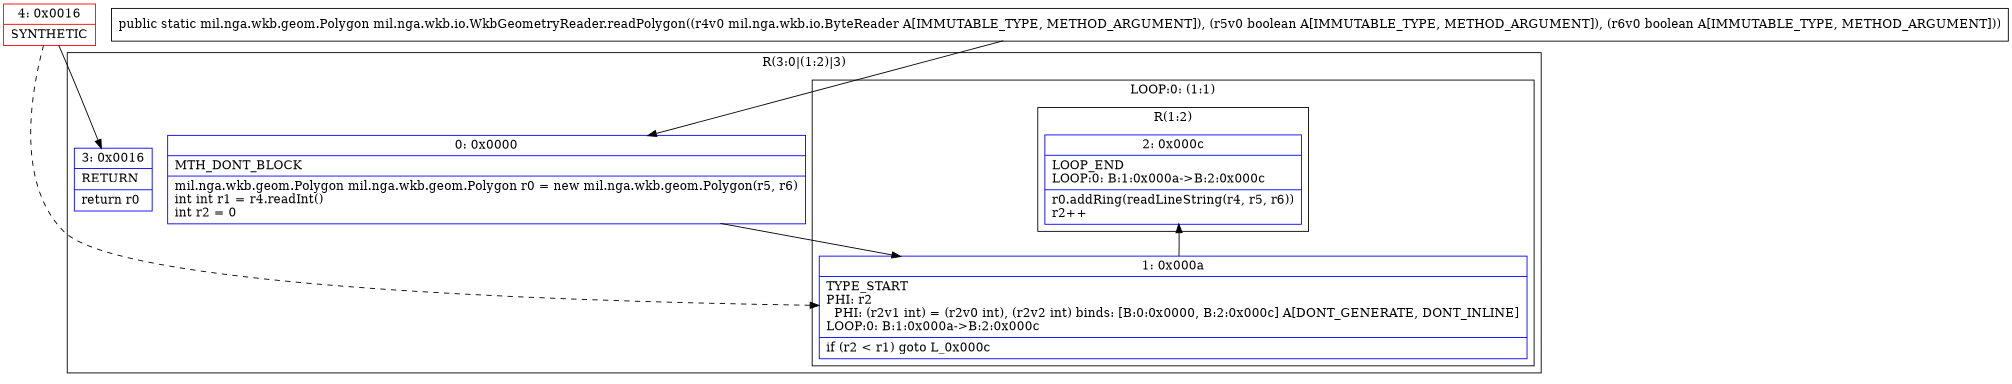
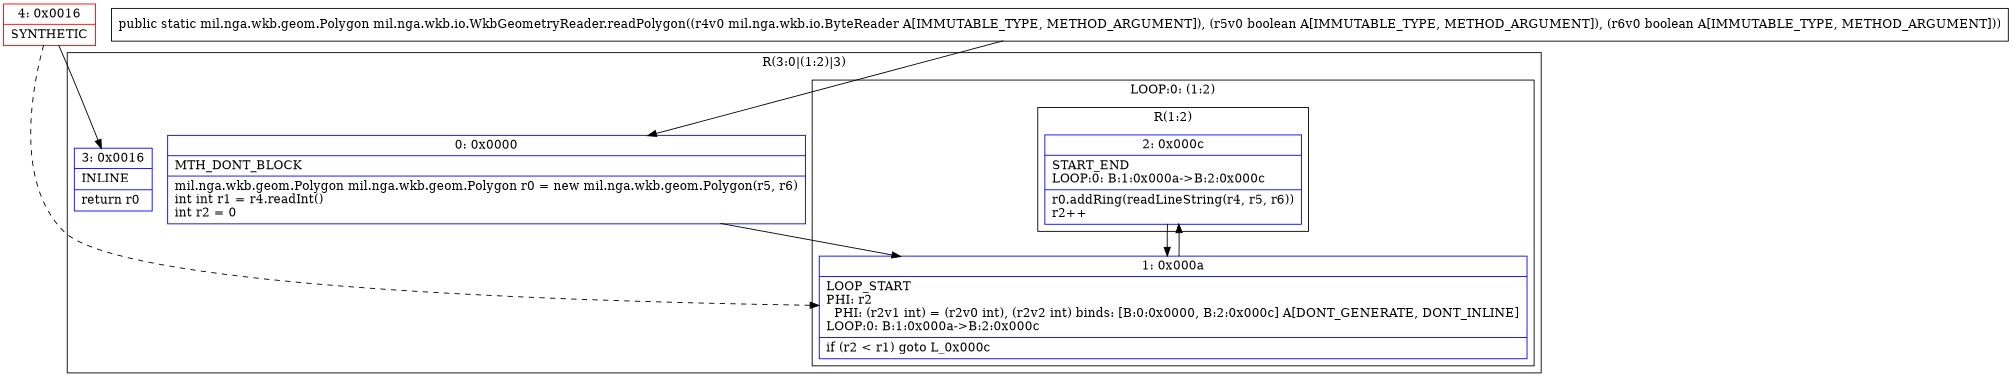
cluster "LOOP:0: (1:1)": label "LOOP:0: (1:1)" -> "LOOP:0: (1:2)"
node "2: 0x000c": text "LOOP_END" -> "START_END"
node "3: 0x0016": text "RETURN" -> "INLINE"
edge "2: 0x000c" -> "1: 0x000a": added
node "1: 0x000a": text "TYPE_START" -> "LOOP_START"
